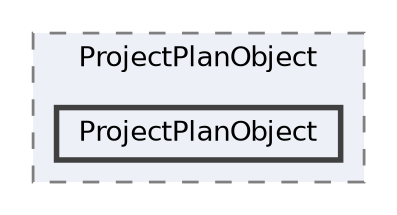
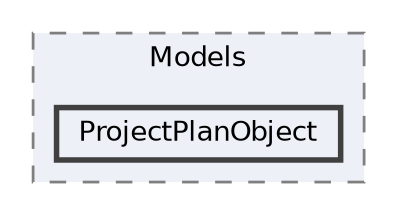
cluster "ProjectPlanObject": label "ProjectPlanObject" -> "Models"
